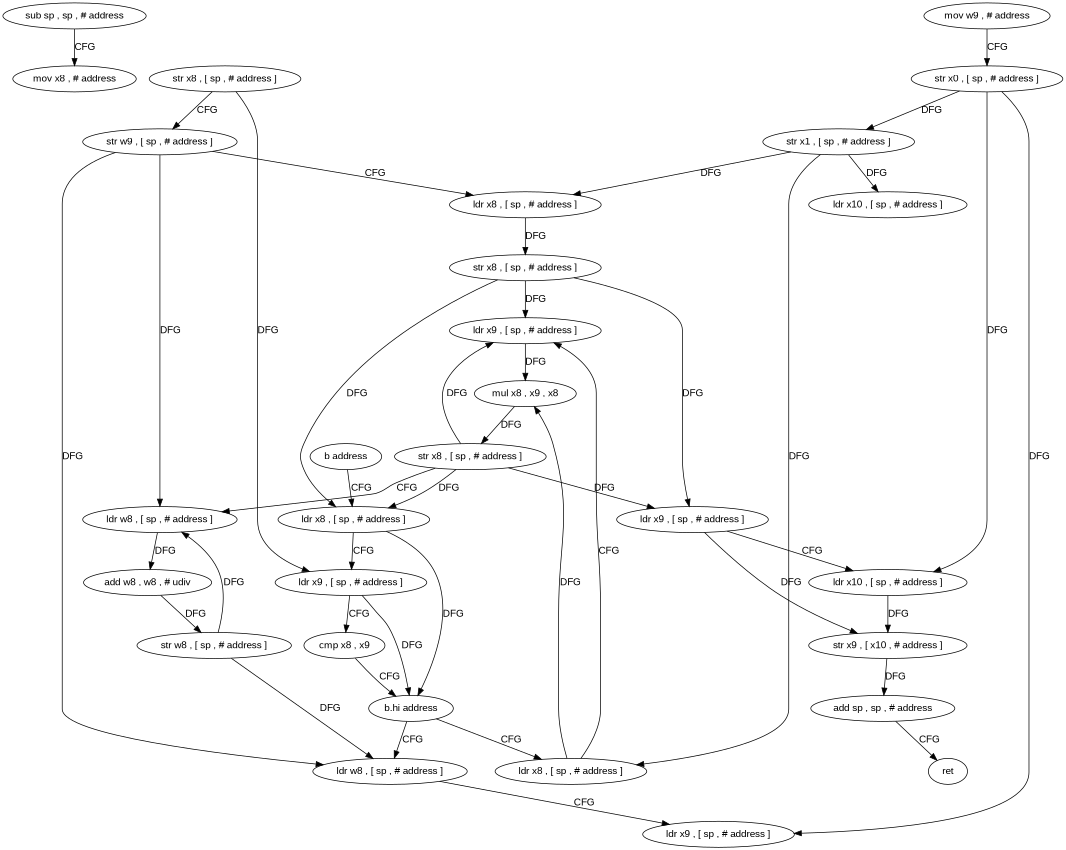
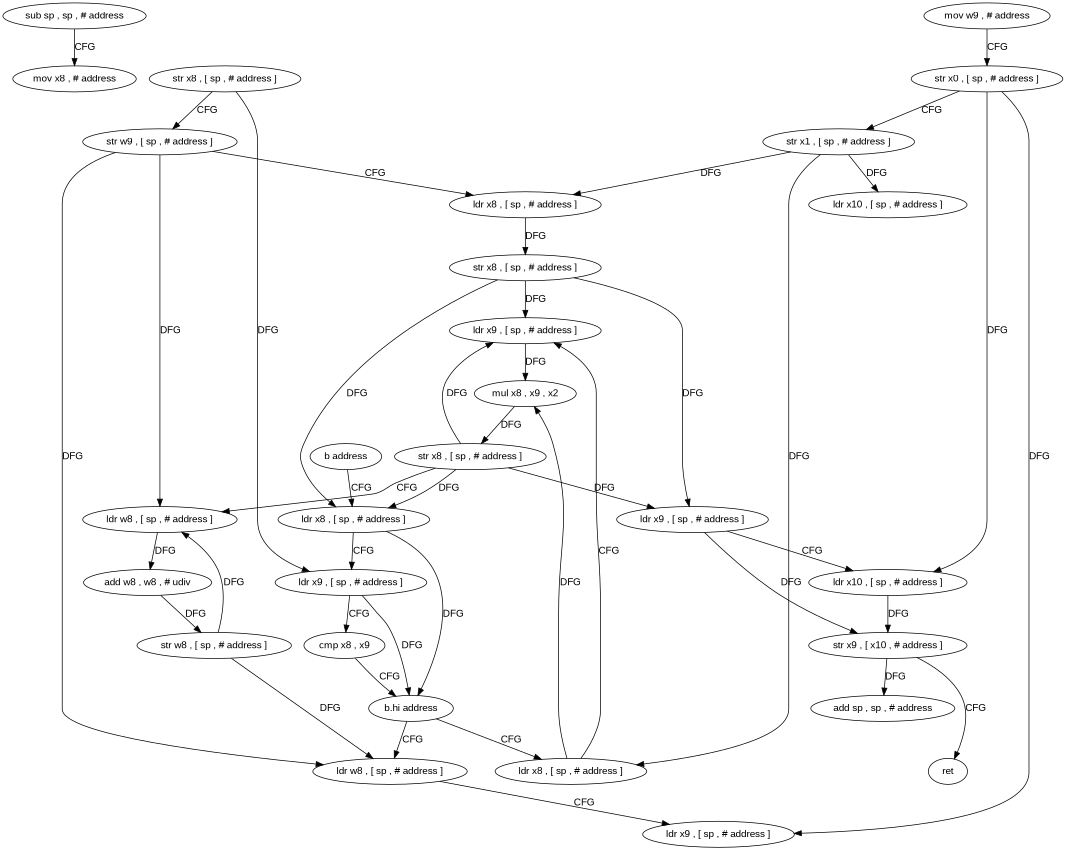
edge "str x0 , [ sp , # address ]" -> "str x1 , [ sp , # address ]": label "DFG" -> "CFG"
node "mul x8 , x9 , x8": label "mul x8 , x9 , x8" -> "mul x8 , x9 , x2"
edge "add sp , sp , # address" -> "ret": now "str x9 , [ x10 , # address ]" -> "ret"
